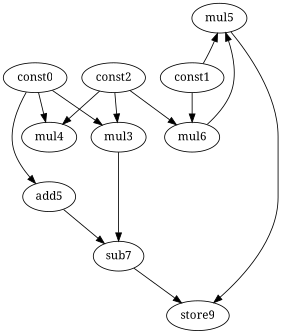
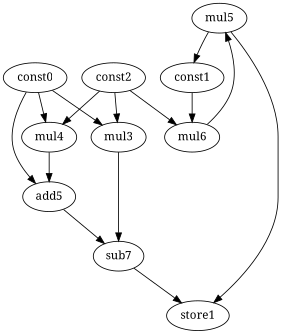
edge "const1" -> "mul5": reversed
edge "mul4" -> "add5": added
node "store9": label "store9" -> "store1"
